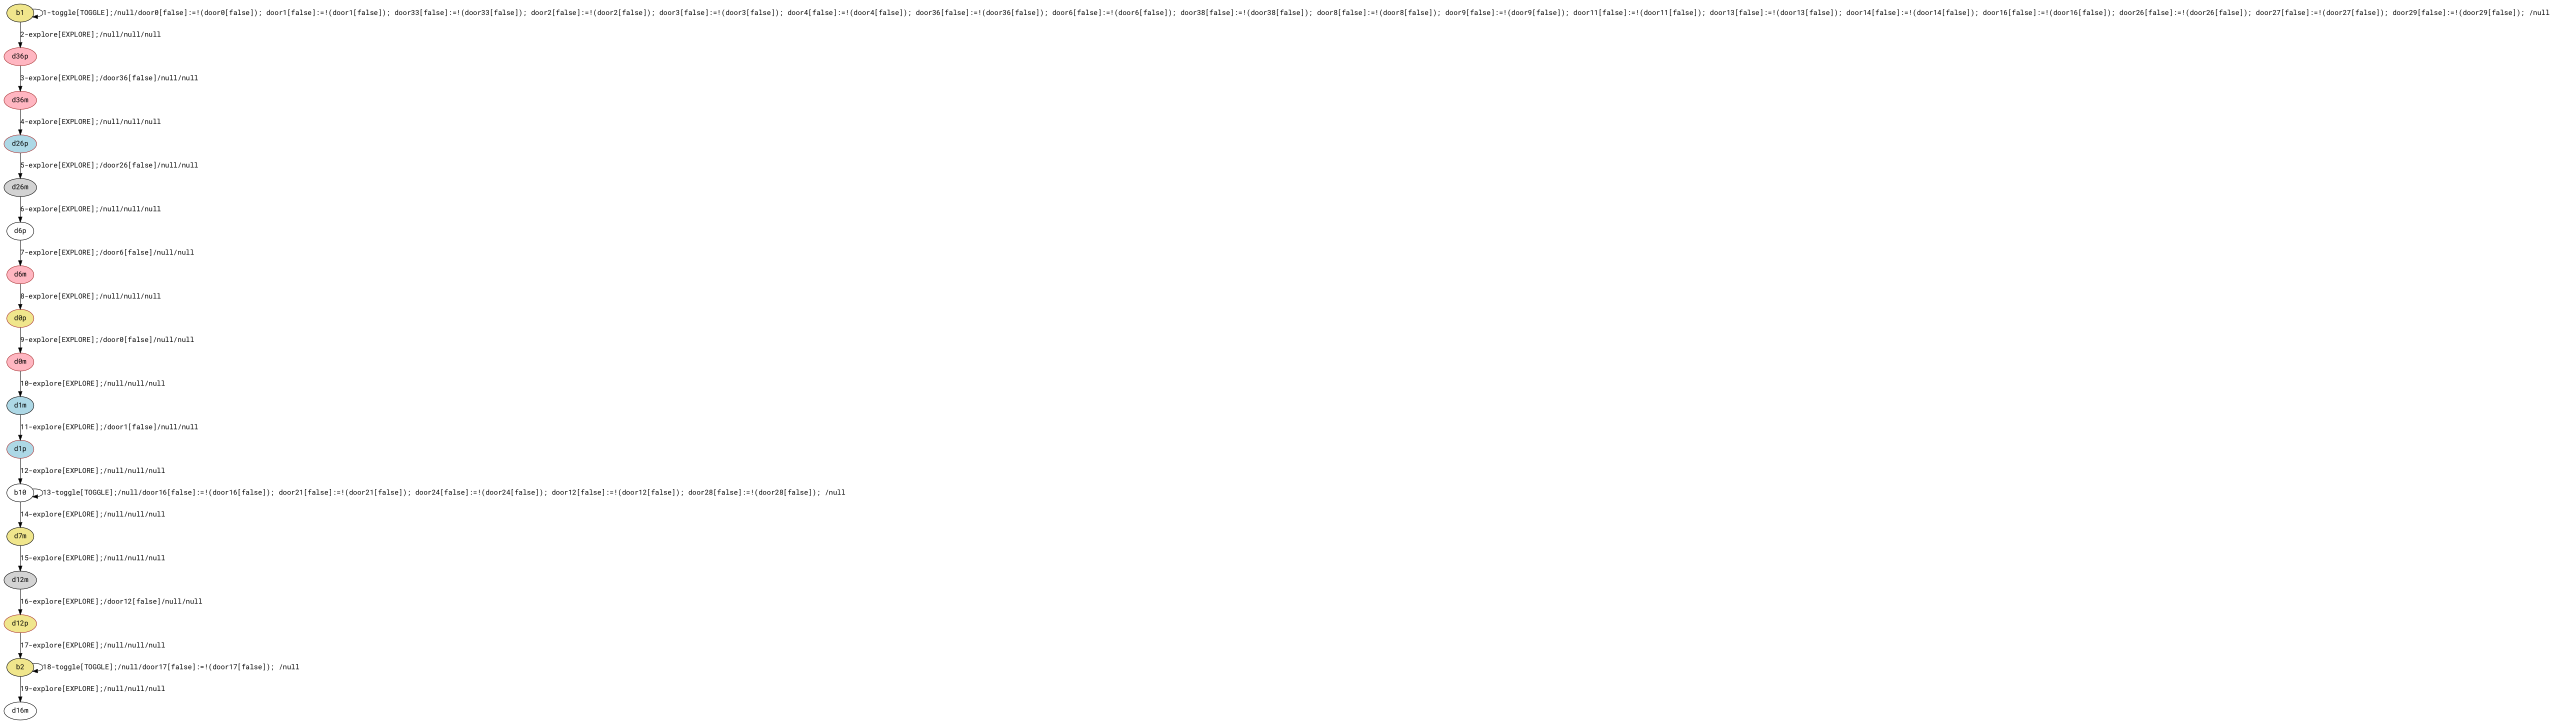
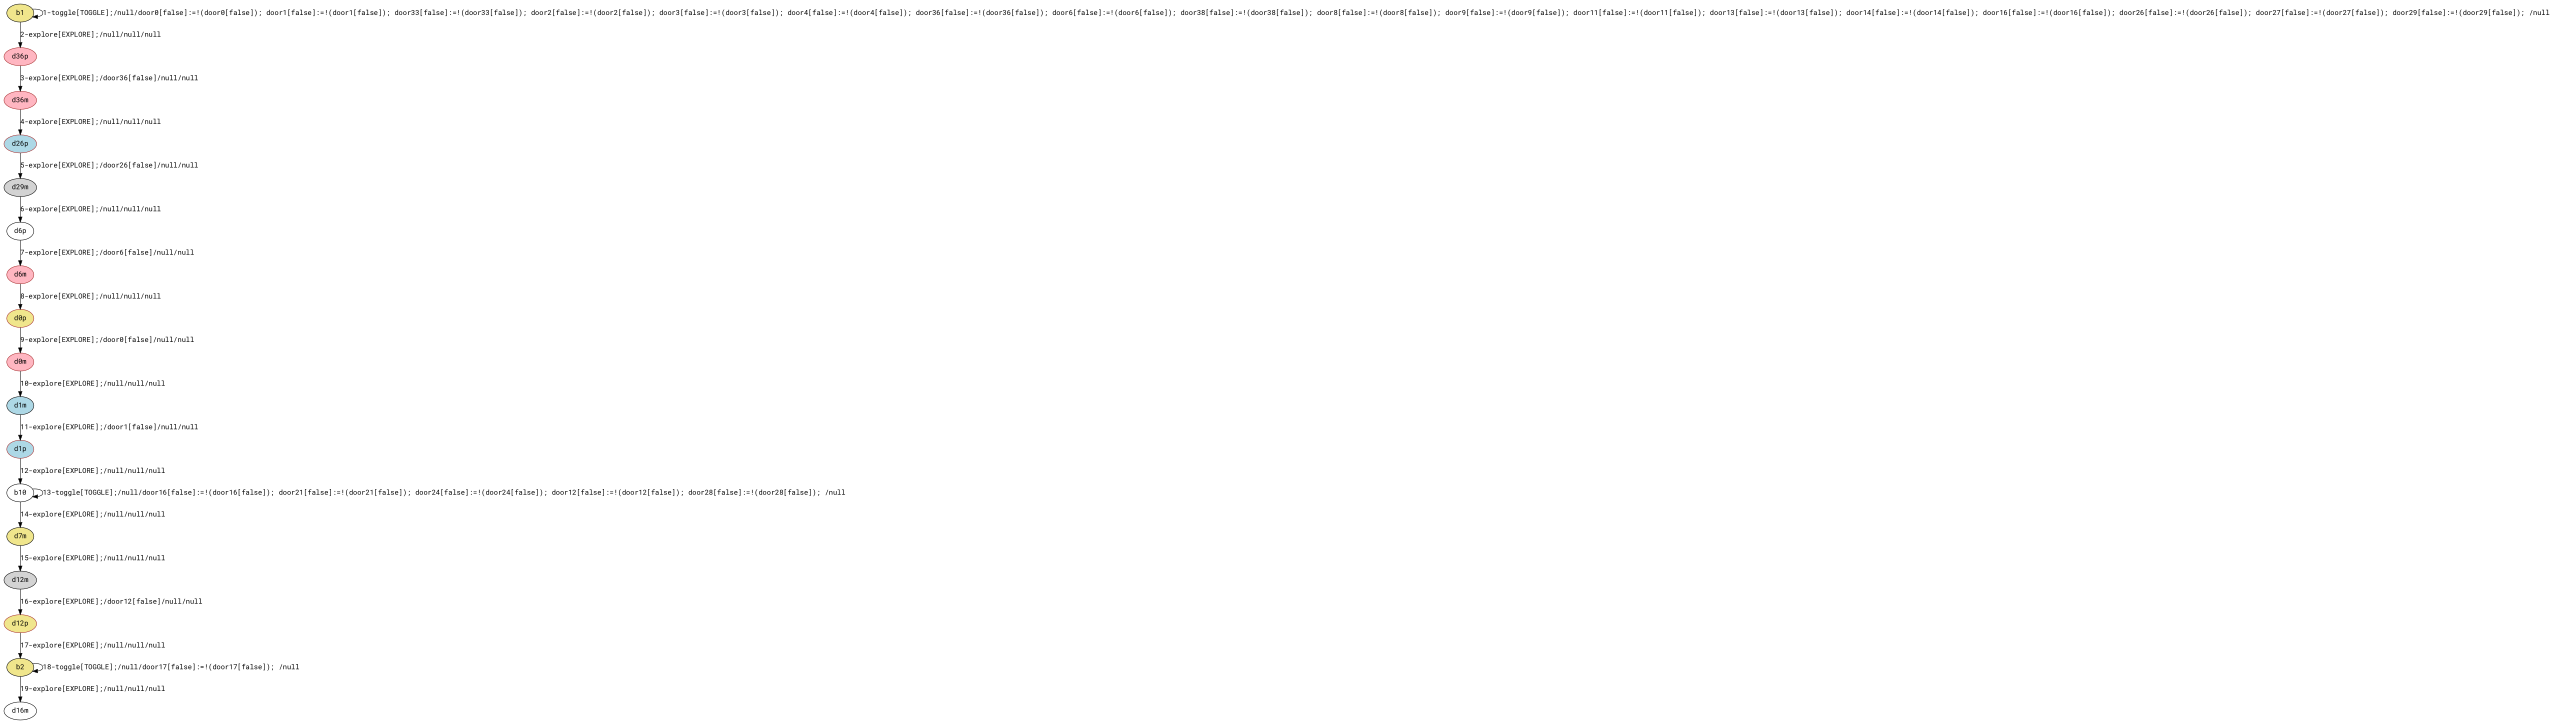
node "d26m": label "d26m" -> "d29m"
